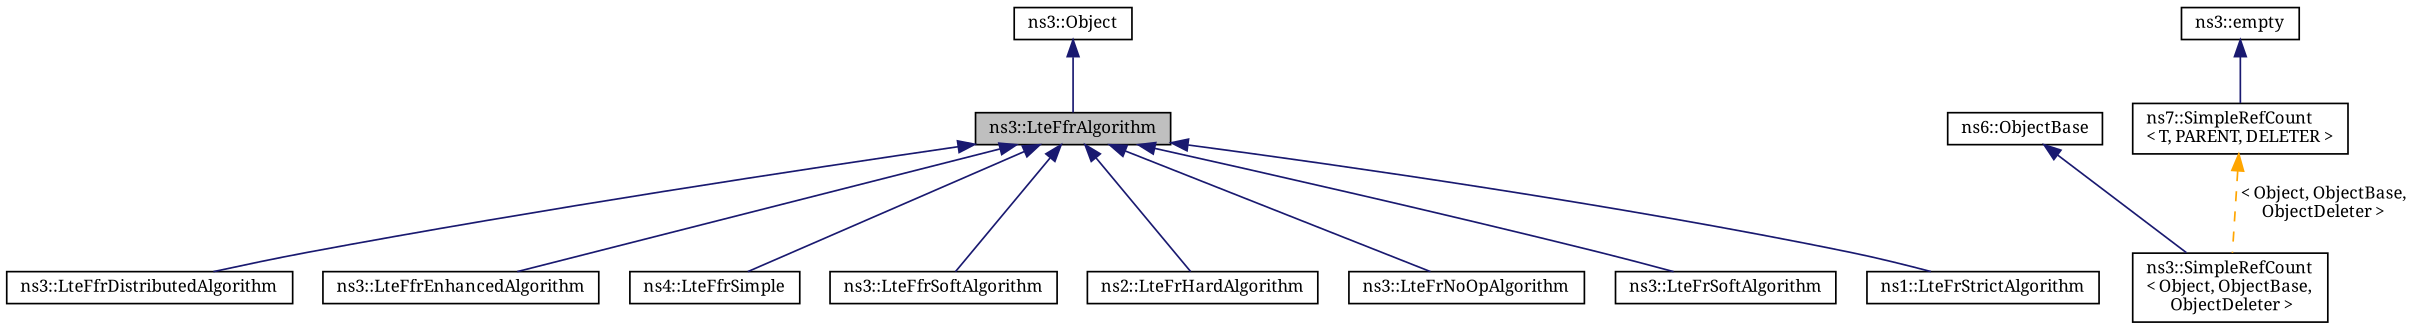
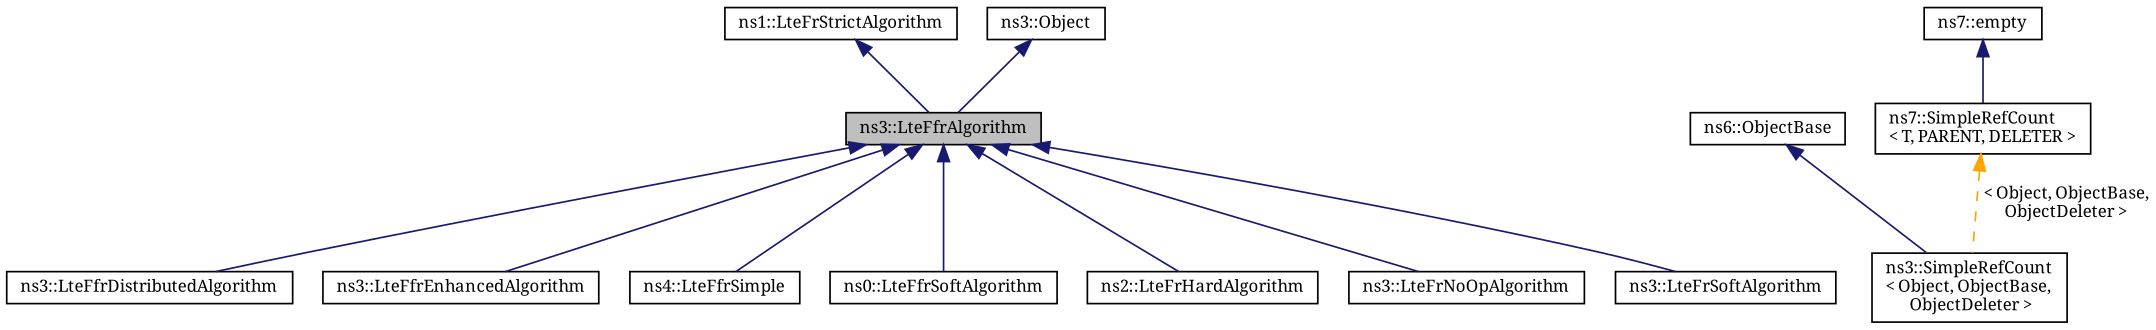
node "ns3::empty": label "ns3::empty" -> "ns7::empty"
edge "ns1::LteFrStrictAlgorithm" -> "ns3::LteFfrAlgorithm": reversed
node "ns3::LteFfrSoftAlgorithm": label "ns3::LteFfrSoftAlgorithm" -> "ns0::LteFfrSoftAlgorithm"
